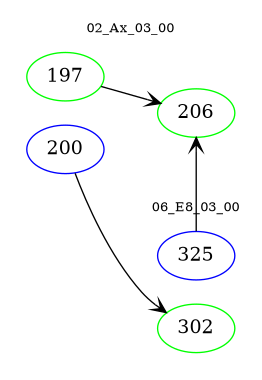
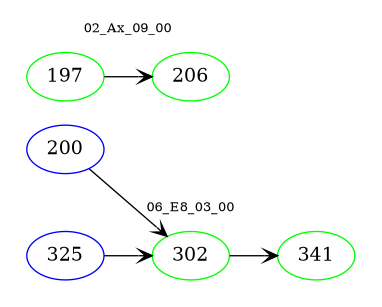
cluster "02_Ax_03_00": label "02_Ax_03_00" -> "02_Ax_09_00"
edge "325" -> "206": now "325" -> "302"
node "341": added
